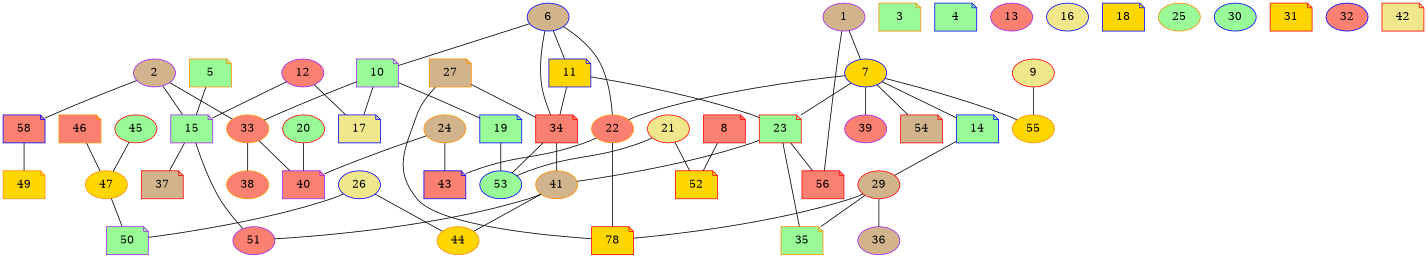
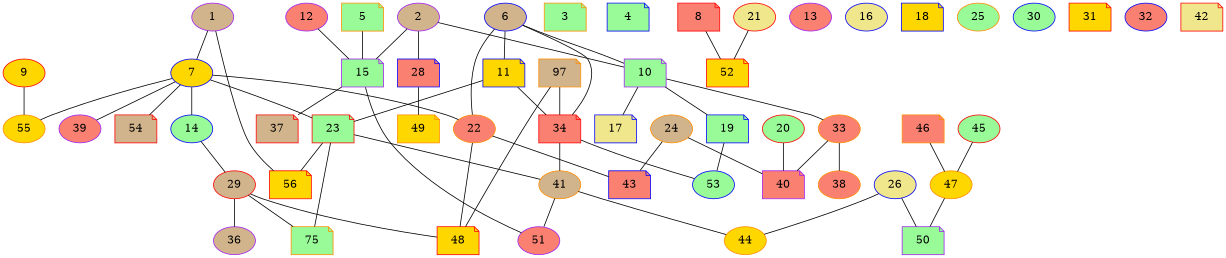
node "27": label "27" -> "97"
node "9": fillcolor khaki -> gold
edge "2" -- "33": now "2" -- "10"
edge "12" -- "17": removed
node "58": label "58" -> "28"
node "14": shape note -> ellipse
edge "21" -- "53": removed
node "56": fillcolor salmon -> gold
node "78": label "78" -> "48"
node "35": label "35" -> "75"
